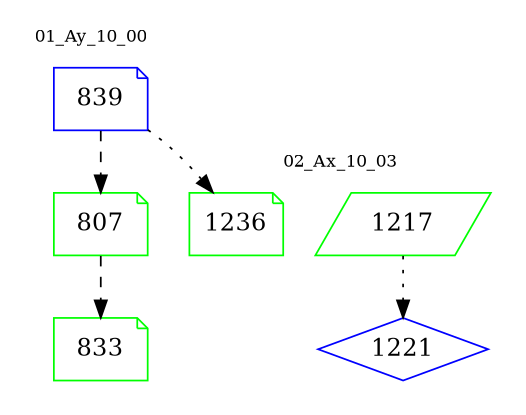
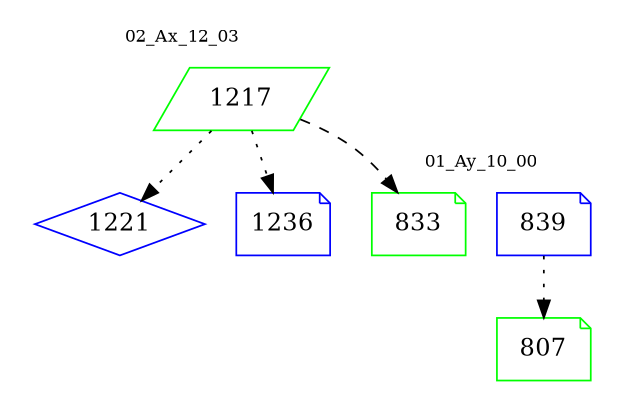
edge "839" -> "807": style dashed -> dotted
cluster "02_Ax_10_03": label "02_Ax_10_03" -> "02_Ax_12_03"
edge "839" -> "1236": now "1217" -> "1236"
node "1236": color green -> blue
edge "807" -> "833": now "1217" -> "833"
